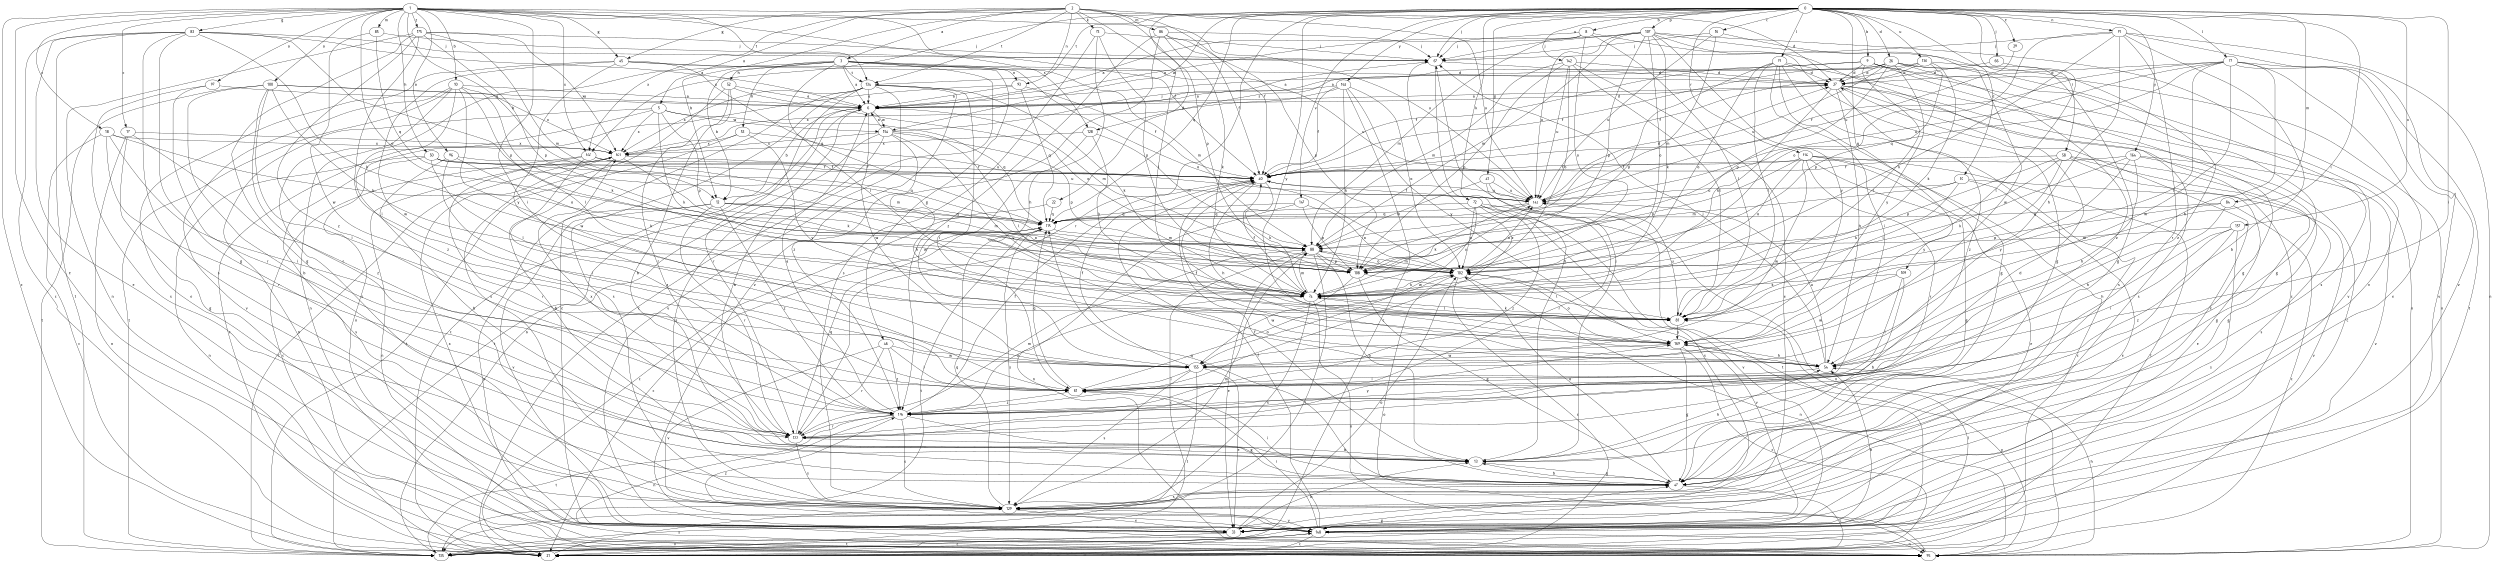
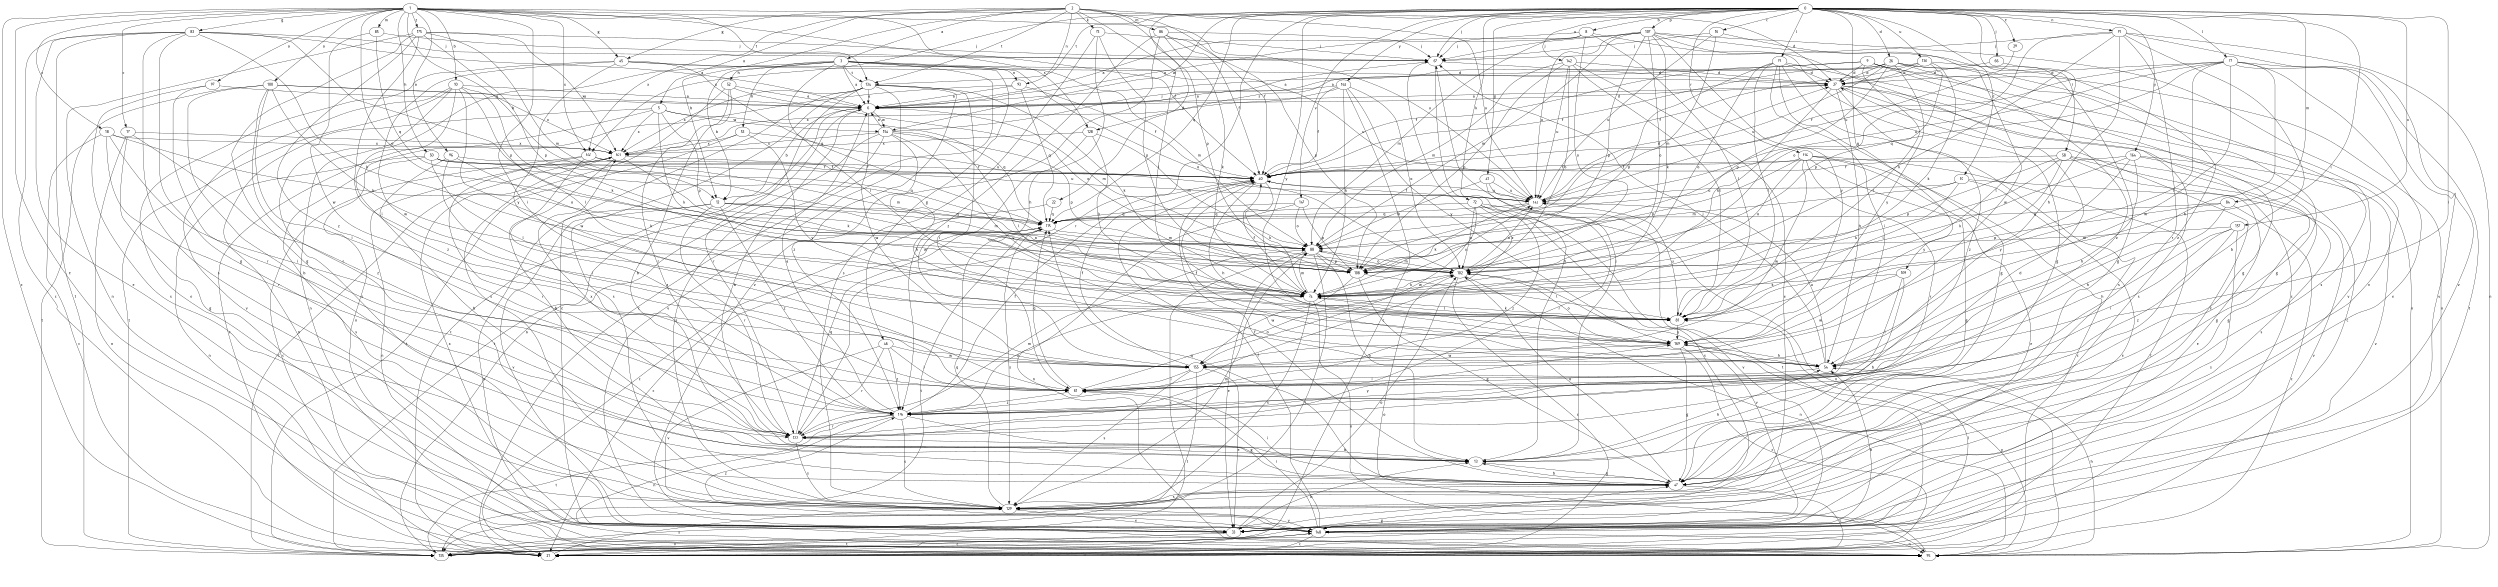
edge "0" -> "9": removed, label "b"
edge "147" -> "102": now "147" -> "88"
